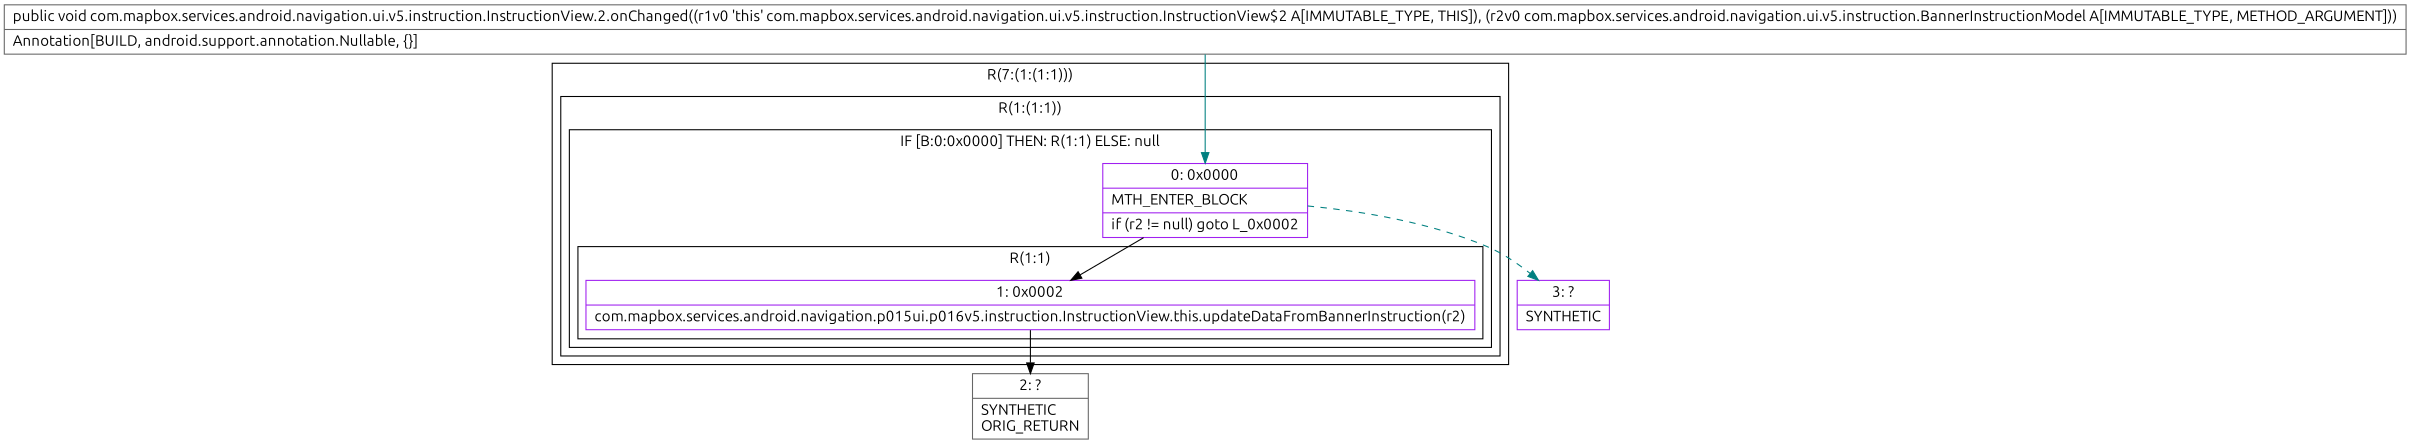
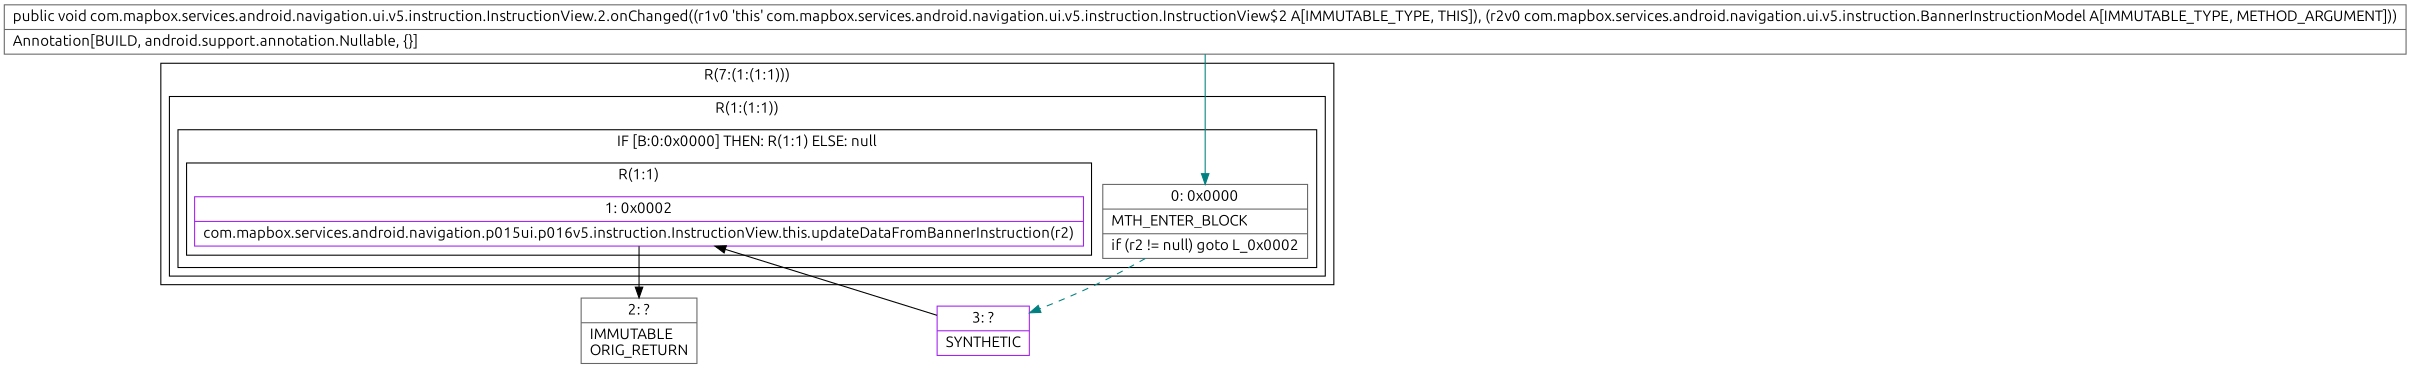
node "0: 0x0000": color purple -> gray40
edge "0: 0x0000" -> "1: 0x0002": now "3: ?" -> "1: 0x0002"
node "2: ?": text "SYNTHETIC" -> "IMMUTABLE"
